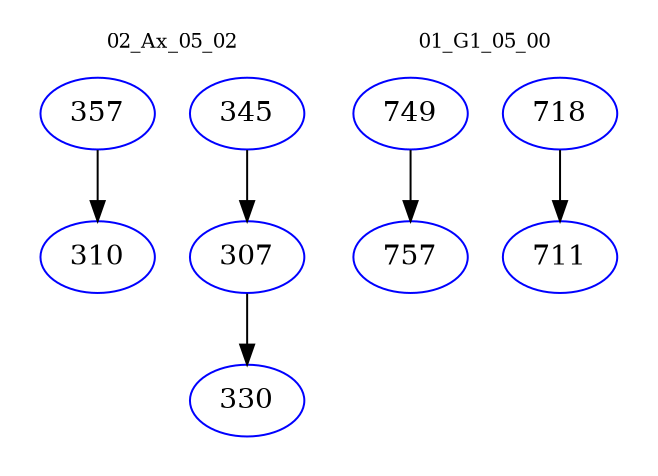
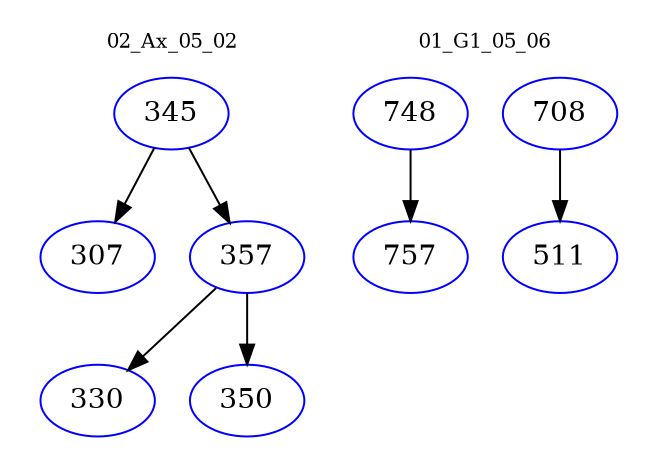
cluster "01_G1_05_00": label "01_G1_05_00" -> "01_G1_05_06"
node "749": label "749" -> "748"
node "718": label "718" -> "708"
edge "345" -> "357": added
node "310": label "310" -> "350"
node "711": label "711" -> "511"
edge "307" -> "330": now "357" -> "330"
